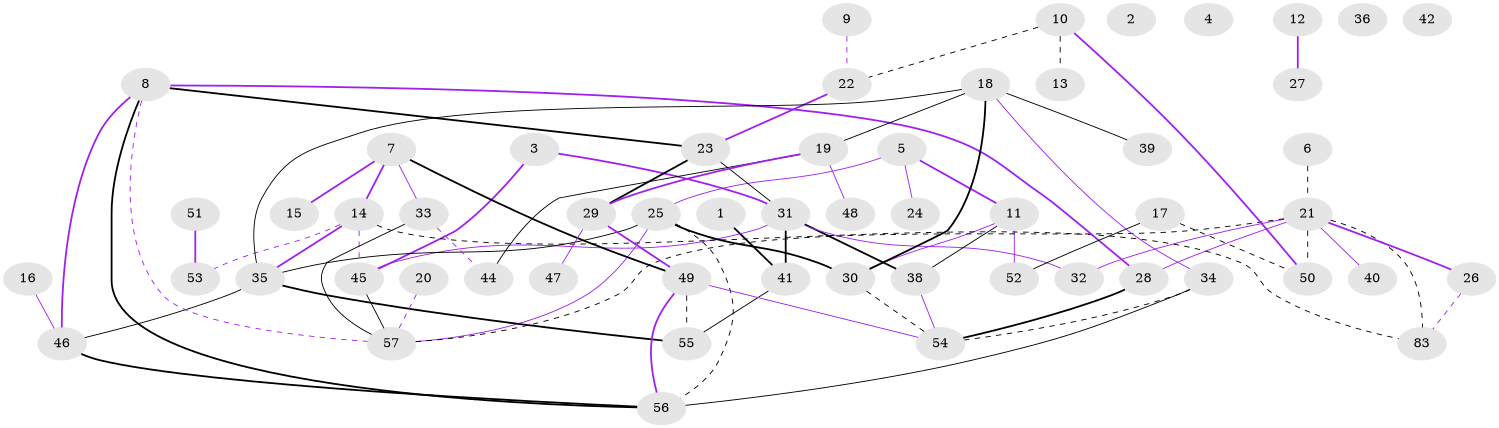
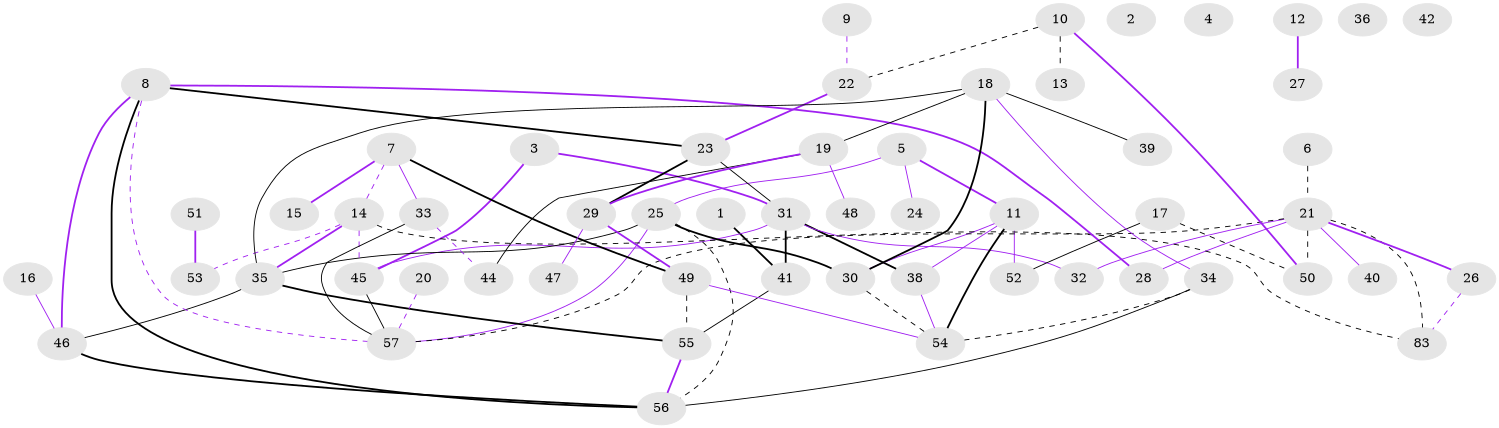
edge "7" -- "14": style bold -> dashed
edge "11" -- "38": color black -> purple
edge "28" -- "54": now "11" -- "54"
edge "49" -- "56": now "55" -- "56"
